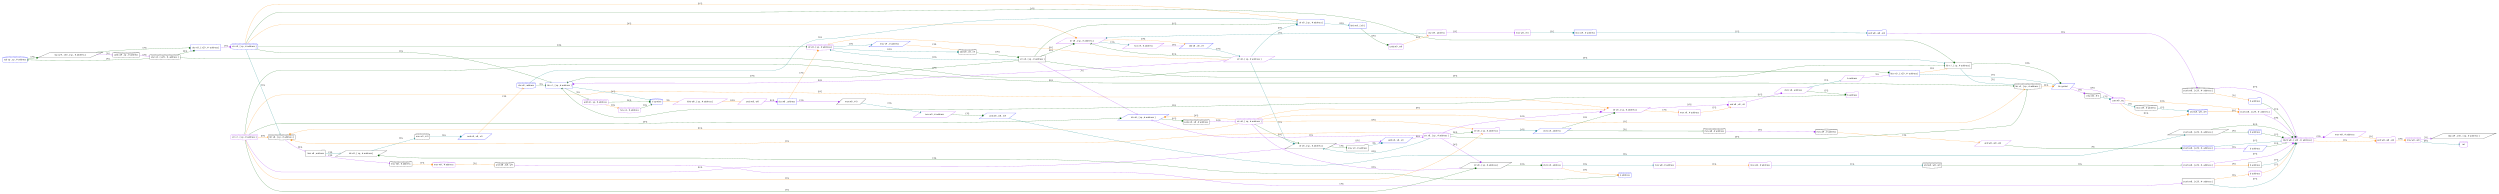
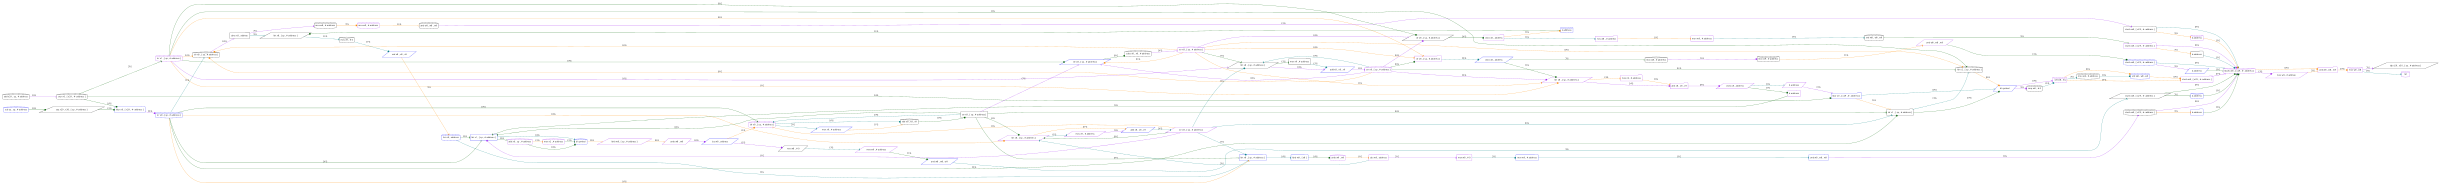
edge "stp x29 , x30 , [ sp , # address ]" -> "add x29 , sp , # address": removed, label "CFG"
edge "stur x0 , [ x29 , #- address ]" -> "sub sp , sp , # address": now "stur x0 , [ x29 , #- address ]" -> "str x1 , [ sp , # address ]"
node "cbz w8 , address": shape folder -> parallelogram
